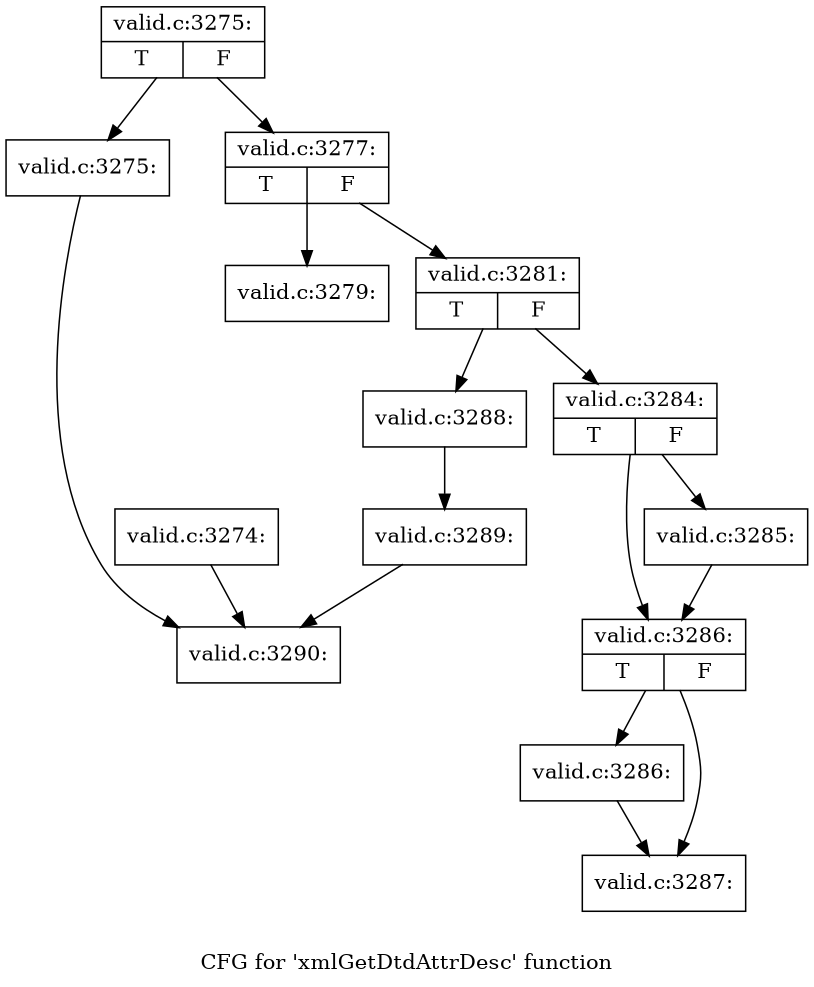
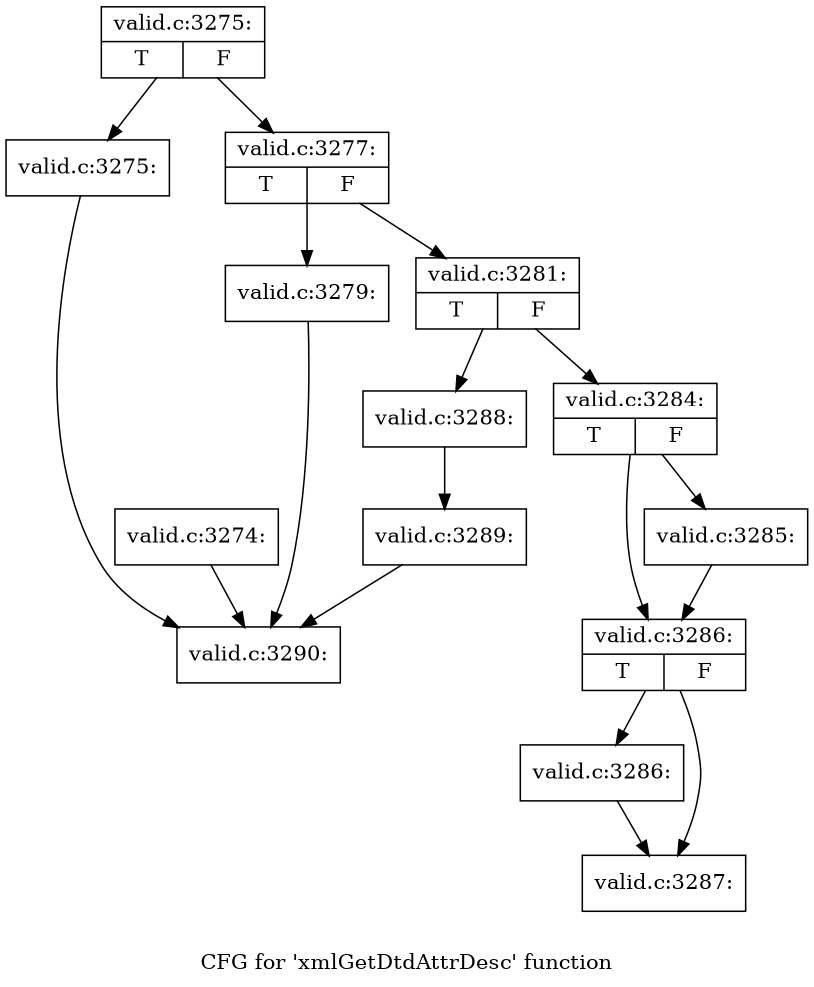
edge "valid.c:3279:" -> "valid.c:3290:": added
